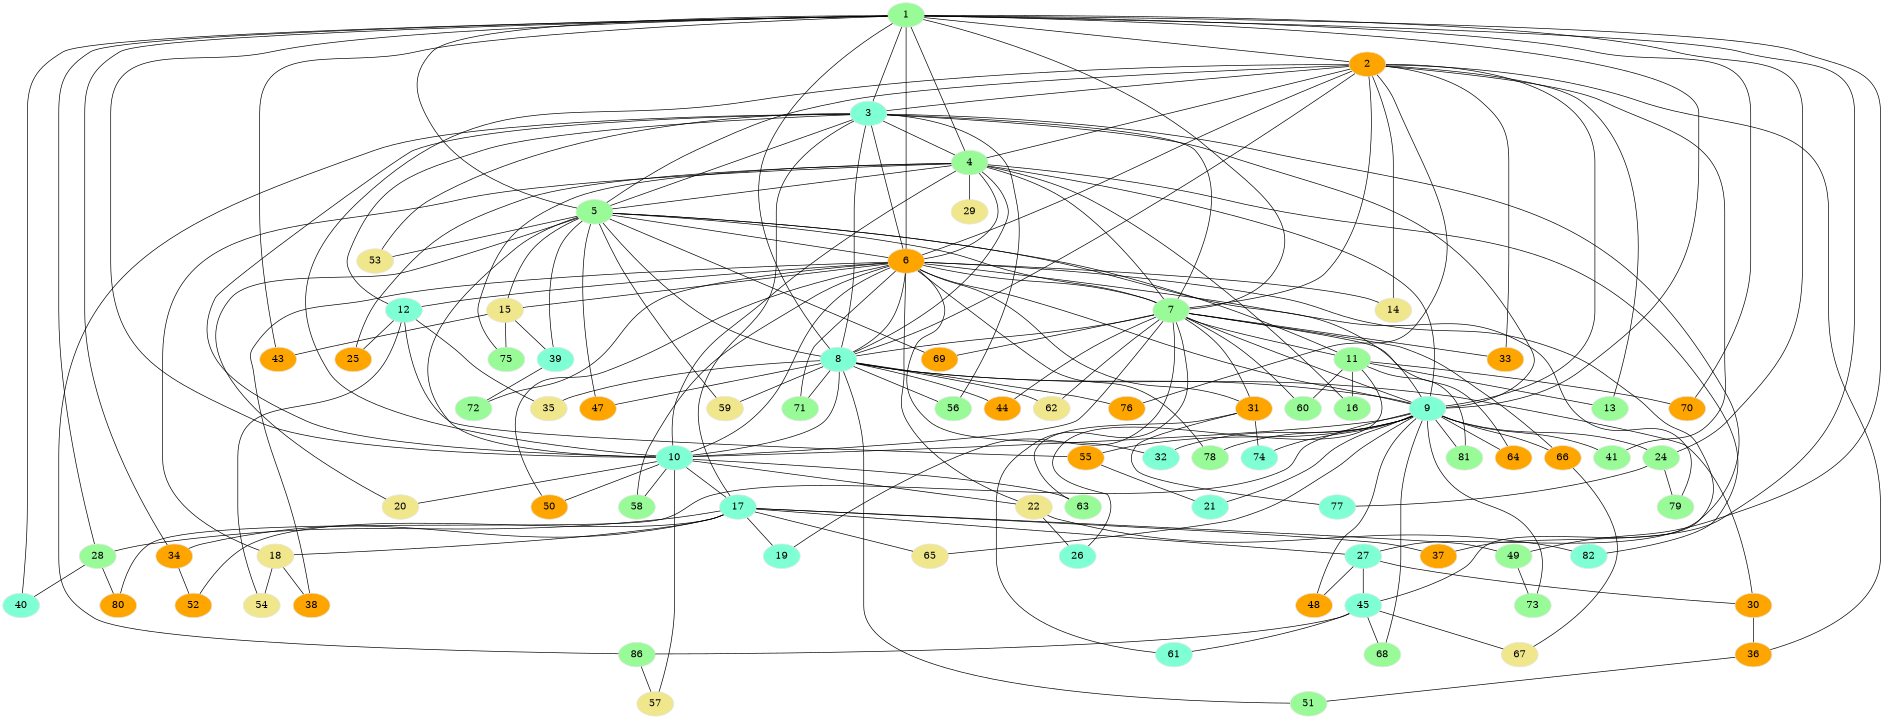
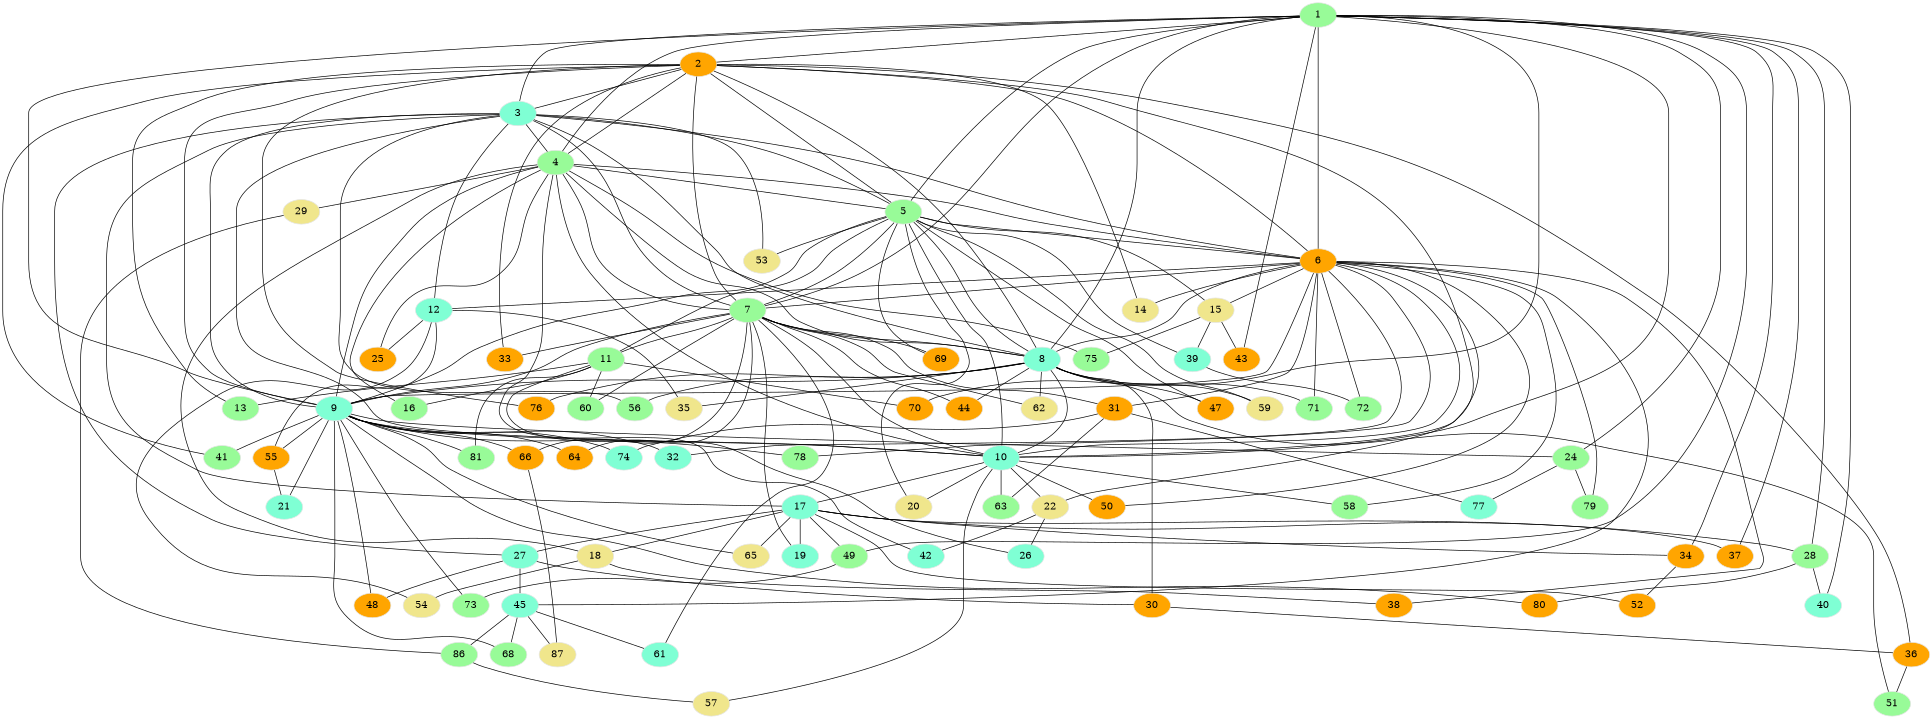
edge "3" -- "86": now "29" -- "86"
node "82": label "82" -> "42"
node "67": label "67" -> "87"
